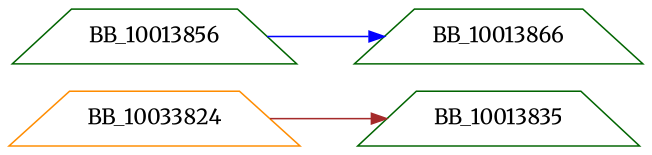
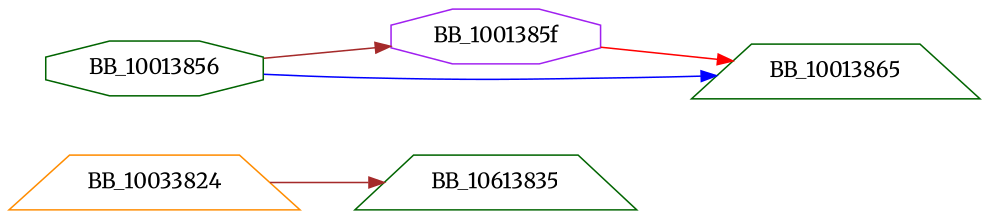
node "BB_10013856": shape trapezium -> octagon
node "BB_1001385f": added
node "BB_10013866": label "BB_10013866" -> "BB_10013865"
node "BB_10013835": label "BB_10013835" -> "BB_10613835"
